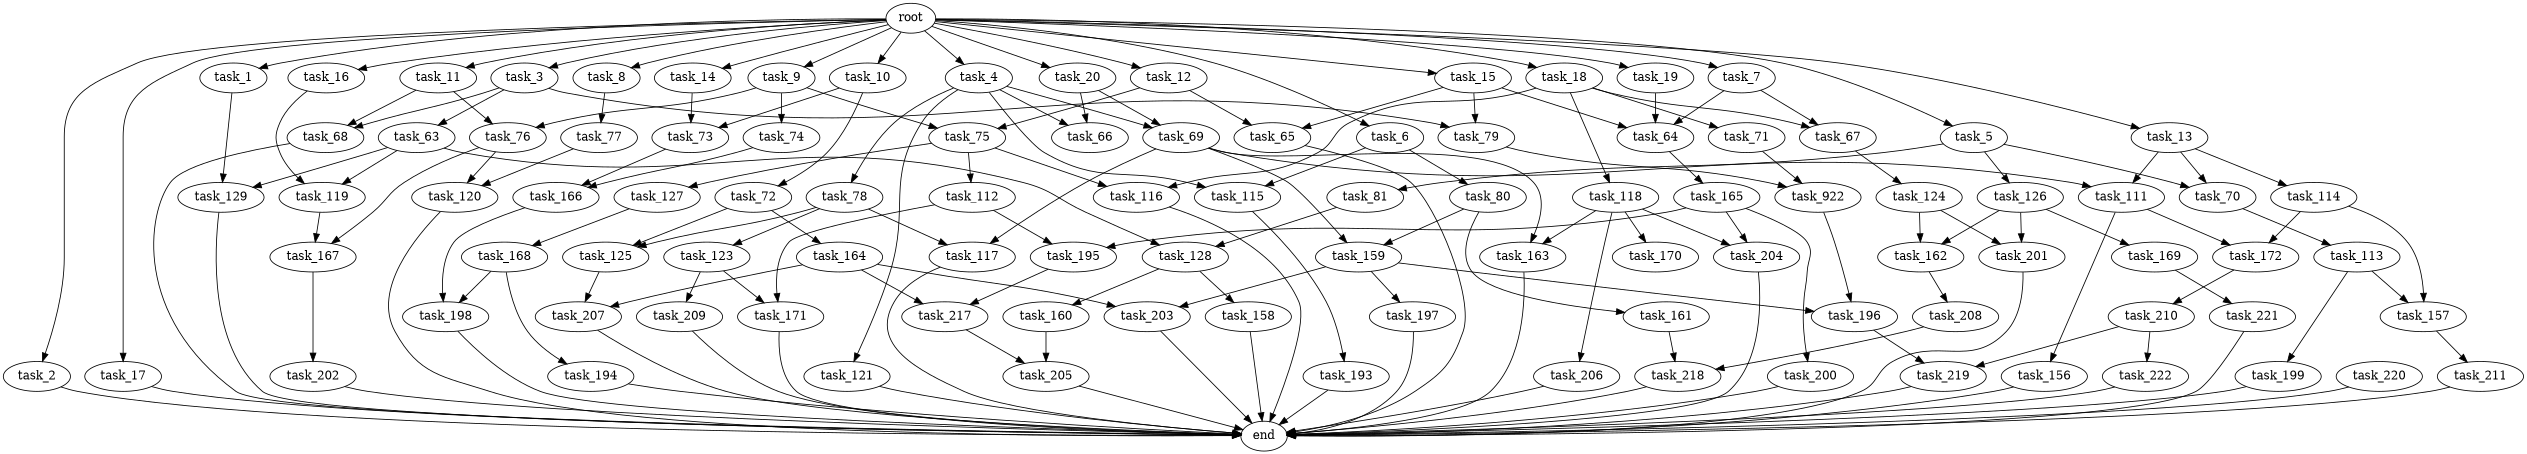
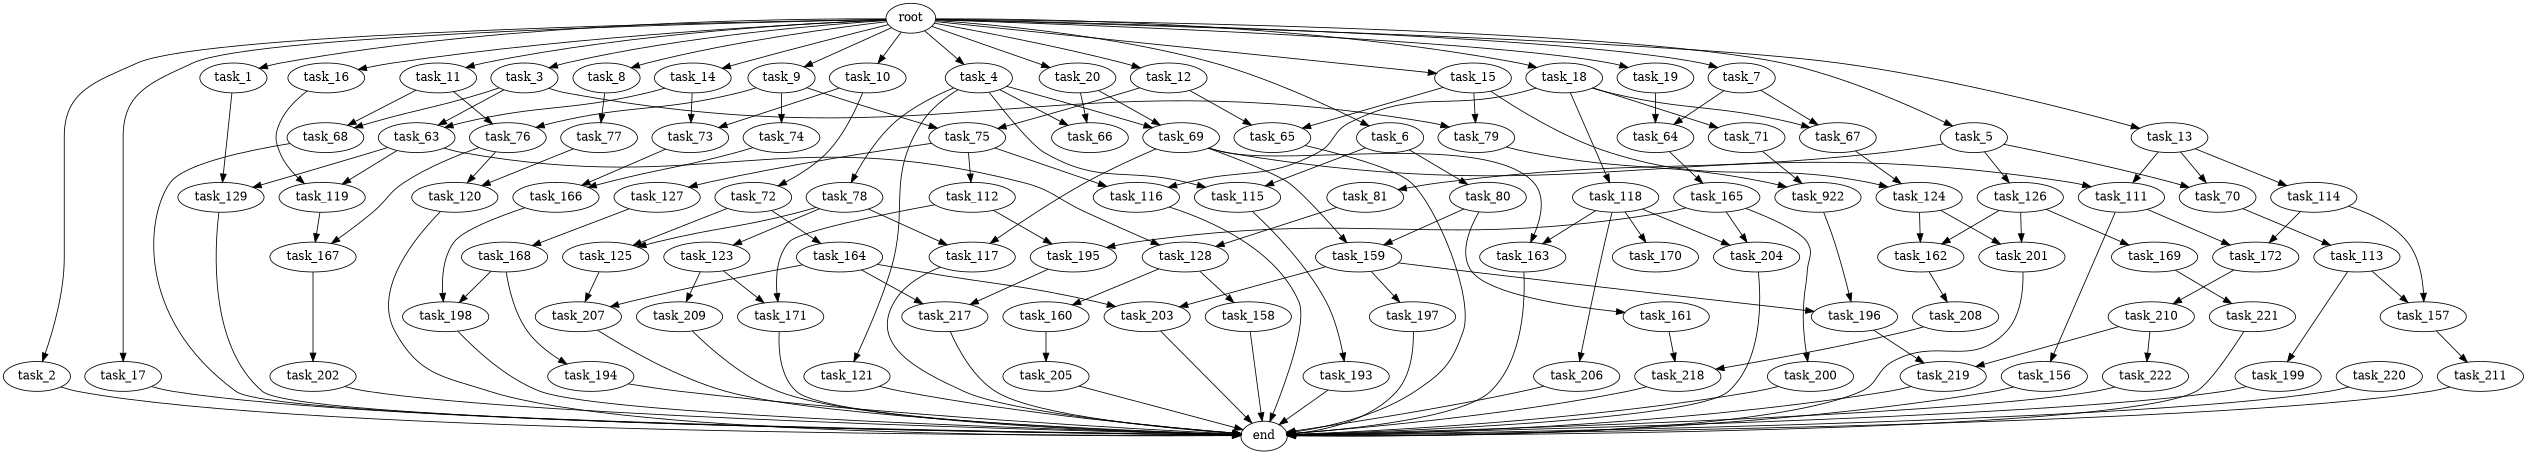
edge "task_14" -> "task_63": added
edge "task_15" -> "task_64": now "task_15" -> "task_124"
edge "task_217" -> "task_205": now "task_217" -> "end"
